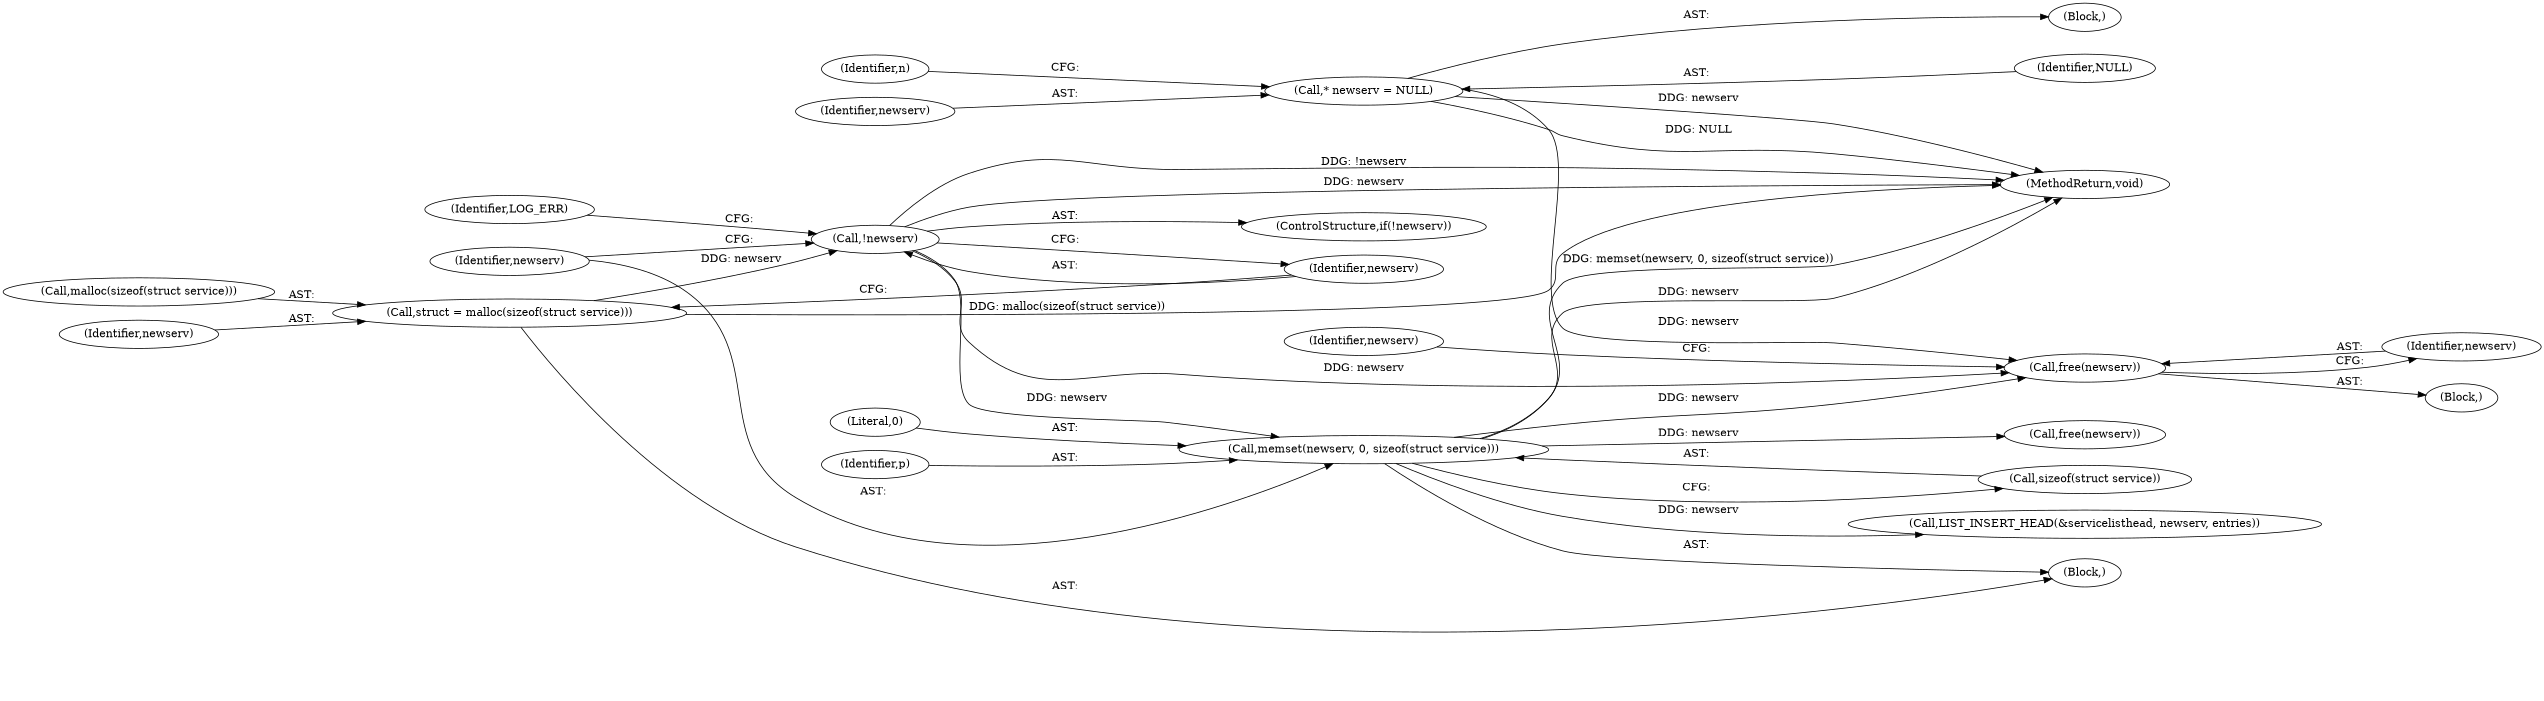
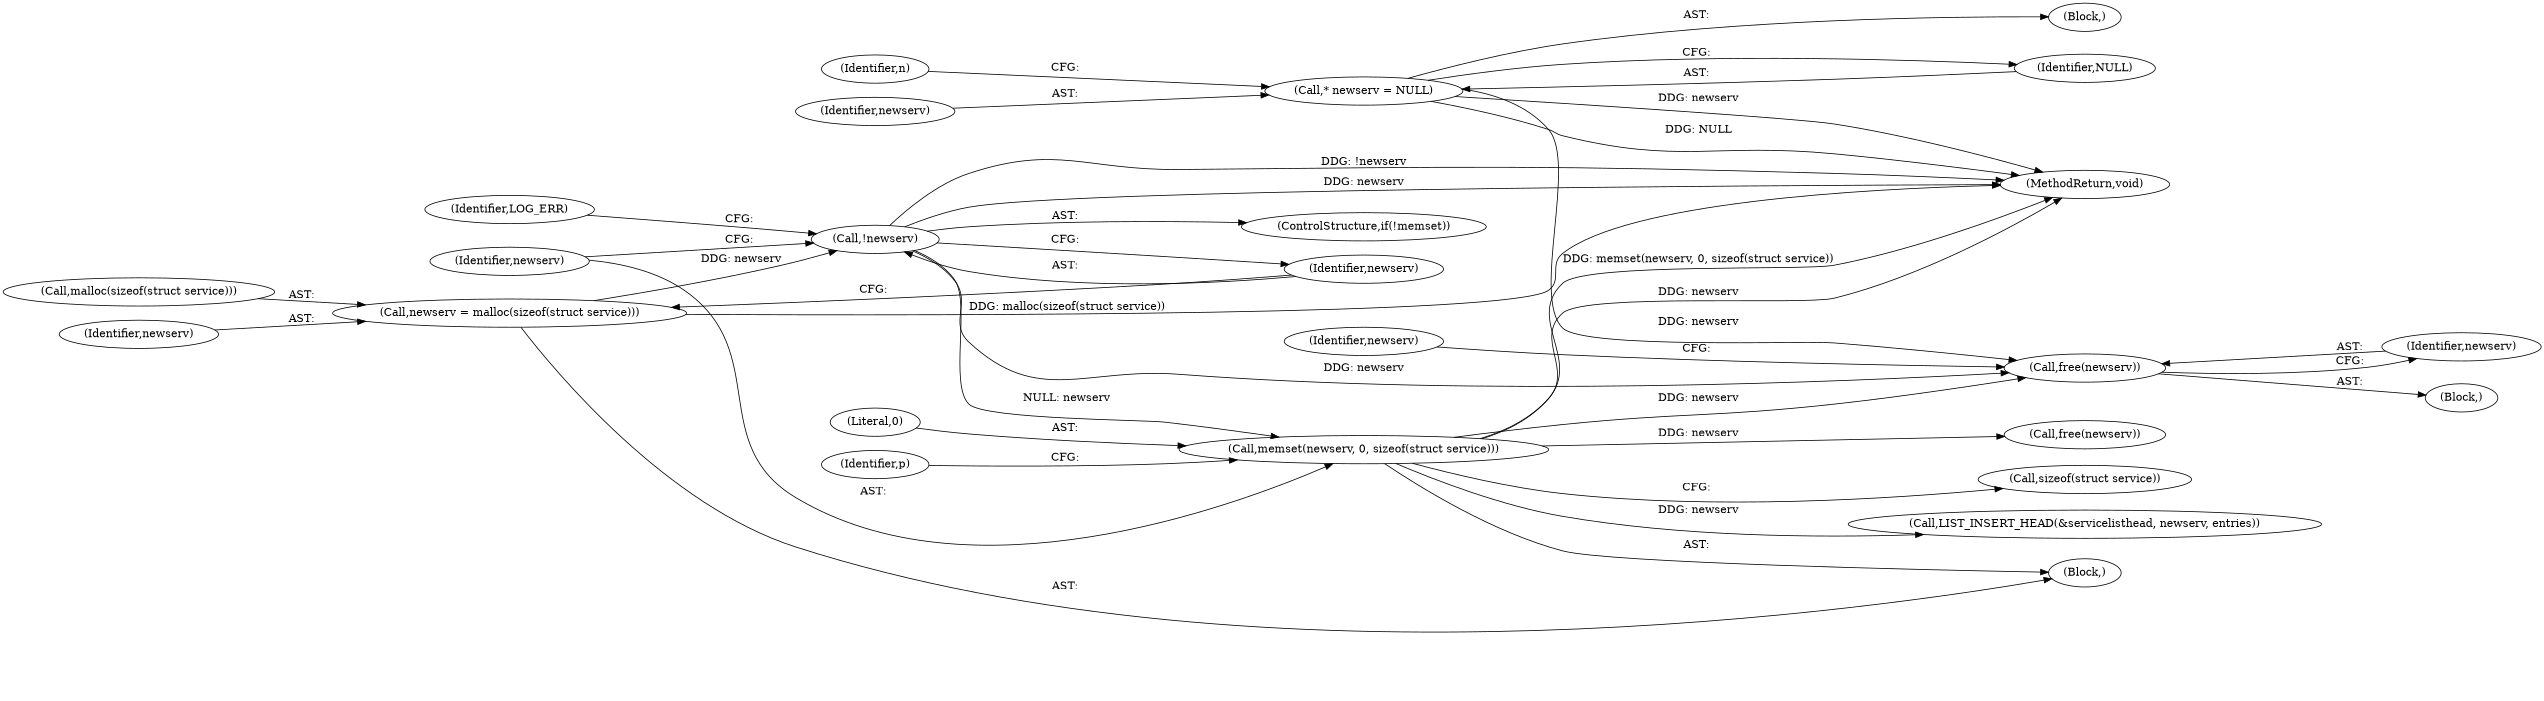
edge "(Call,* newserv = NULL)" -> "(Identifier,NULL)": added, label "CFG:"
node "(ControlStructure,if(!newserv))": label "(ControlStructure,if(!newserv))" -> "(ControlStructure,if(!memset))"
node "(Call,struct = malloc(sizeof(struct service)))": label "(Call,struct = malloc(sizeof(struct service)))" -> "(Call,newserv = malloc(sizeof(struct service)))"
edge "(Call,!newserv)" -> "(Call,memset(newserv, 0, sizeof(struct service)))": label "DDG: newserv" -> "NULL: newserv"
edge "(Identifier,p)" -> "(Call,memset(newserv, 0, sizeof(struct service)))": label "AST: " -> "CFG: "
edge "(Call,sizeof(struct service))" -> "(Call,memset(newserv, 0, sizeof(struct service)))": removed, label "AST:"
